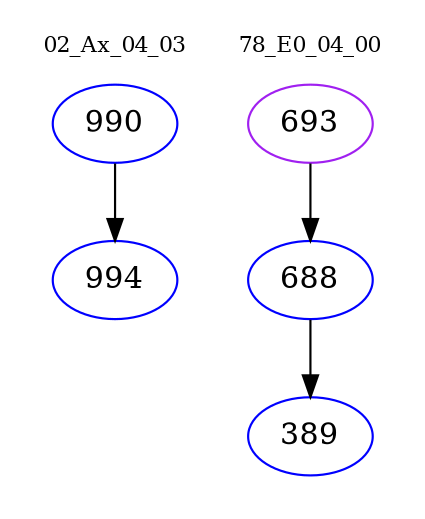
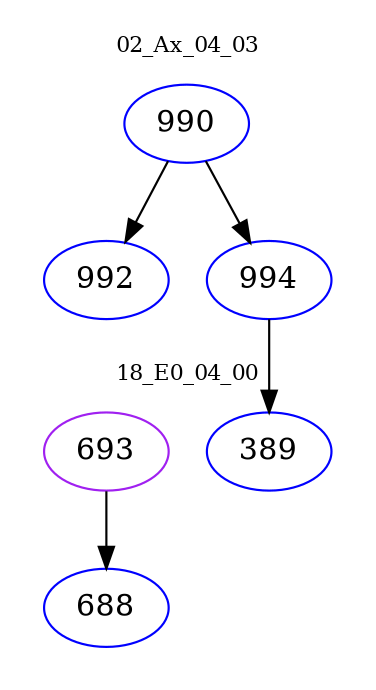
cluster "78_E0_04_00": label "78_E0_04_00" -> "18_E0_04_00"
node "992": added
edge "688" -> "389": now "994" -> "389"
